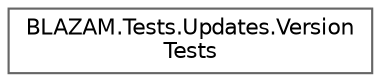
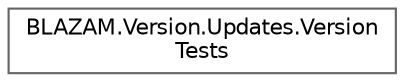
node "BLAZAM.Tests.Updates.Version Tests": label "BLAZAM.Tests.Updates.Version Tests" -> "BLAZAM.Version.Updates.Version Tests"
